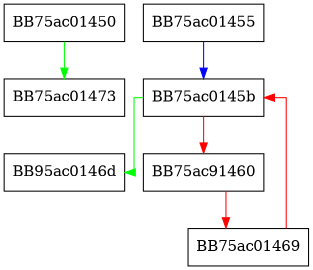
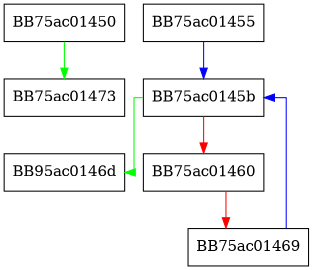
edge "BB75ac01469" -> "BB75ac0145b": color red -> blue
node "BB75ac91460": label "BB75ac91460" -> "BB75ac01460"
